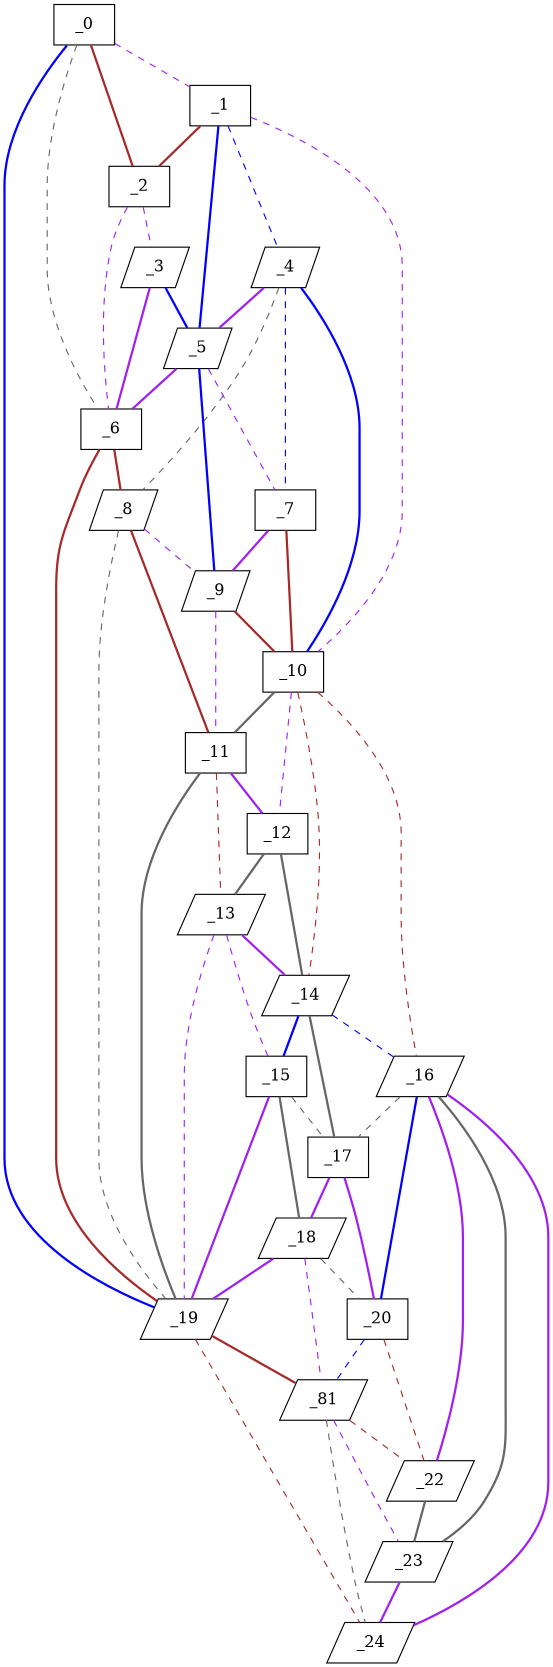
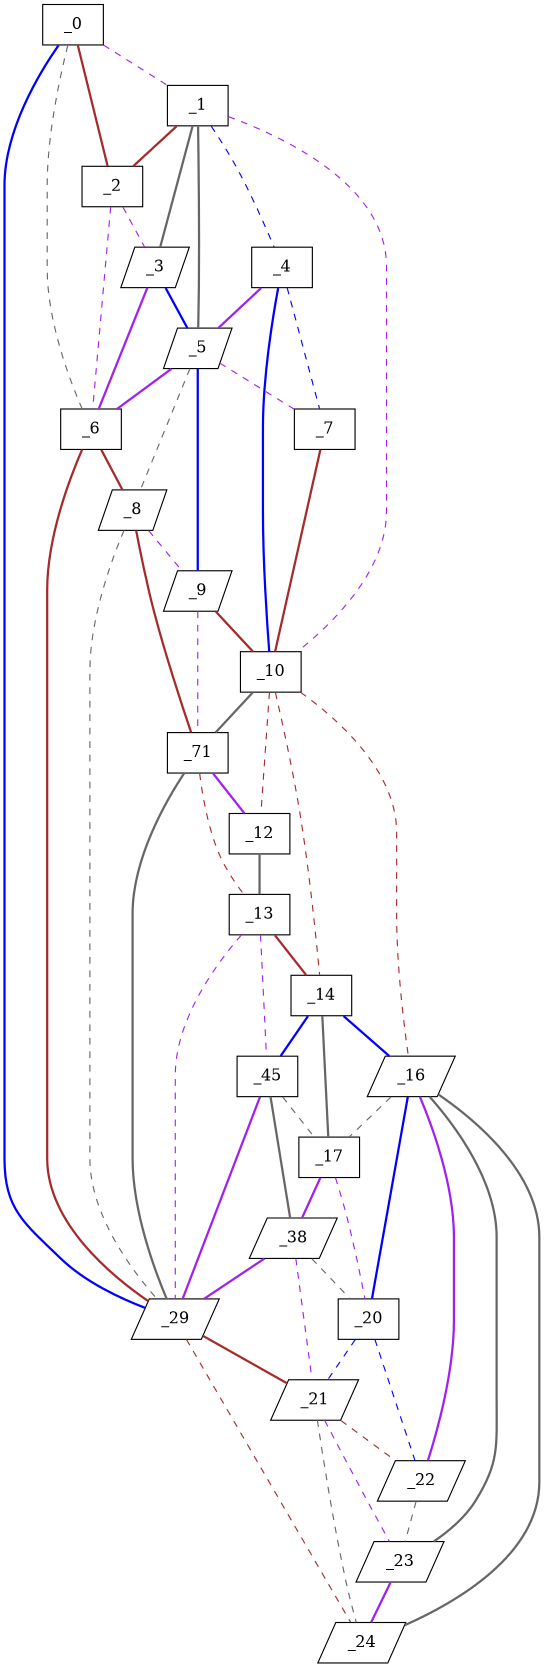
edge "_1" -- "_3": added
edge "_1" -- "_5": color blue -> gray40
node "_4": shape parallelogram -> box
edge "_4" -- "_8": now "_5" -- "_8"
edge "_7" -- "_9": removed
node "_11": label "_11" -> "_71"
edge "_10" -- "_12": color purple -> brown
node "_13": shape parallelogram -> box
edge "_12" -- "_14": removed
edge "_13" -- "_14": color purple -> brown
node "_14": shape parallelogram -> box
edge "_14" -- "_16": style dashed -> bold
node "_15": label "_15" -> "_45"
node "_18": label "_18" -> "_38"
edge "_17" -- "_20": style bold -> dashed
node "_19": label "_19" -> "_29"
edge "_16" -- "_24": color purple -> gray40
node "_81": label "_81" -> "_21"
edge "_20" -- "_22": color brown -> blue
edge "_22" -- "_23": style bold -> dashed
